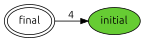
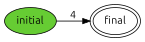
edge "final" -> "initial": reversed
